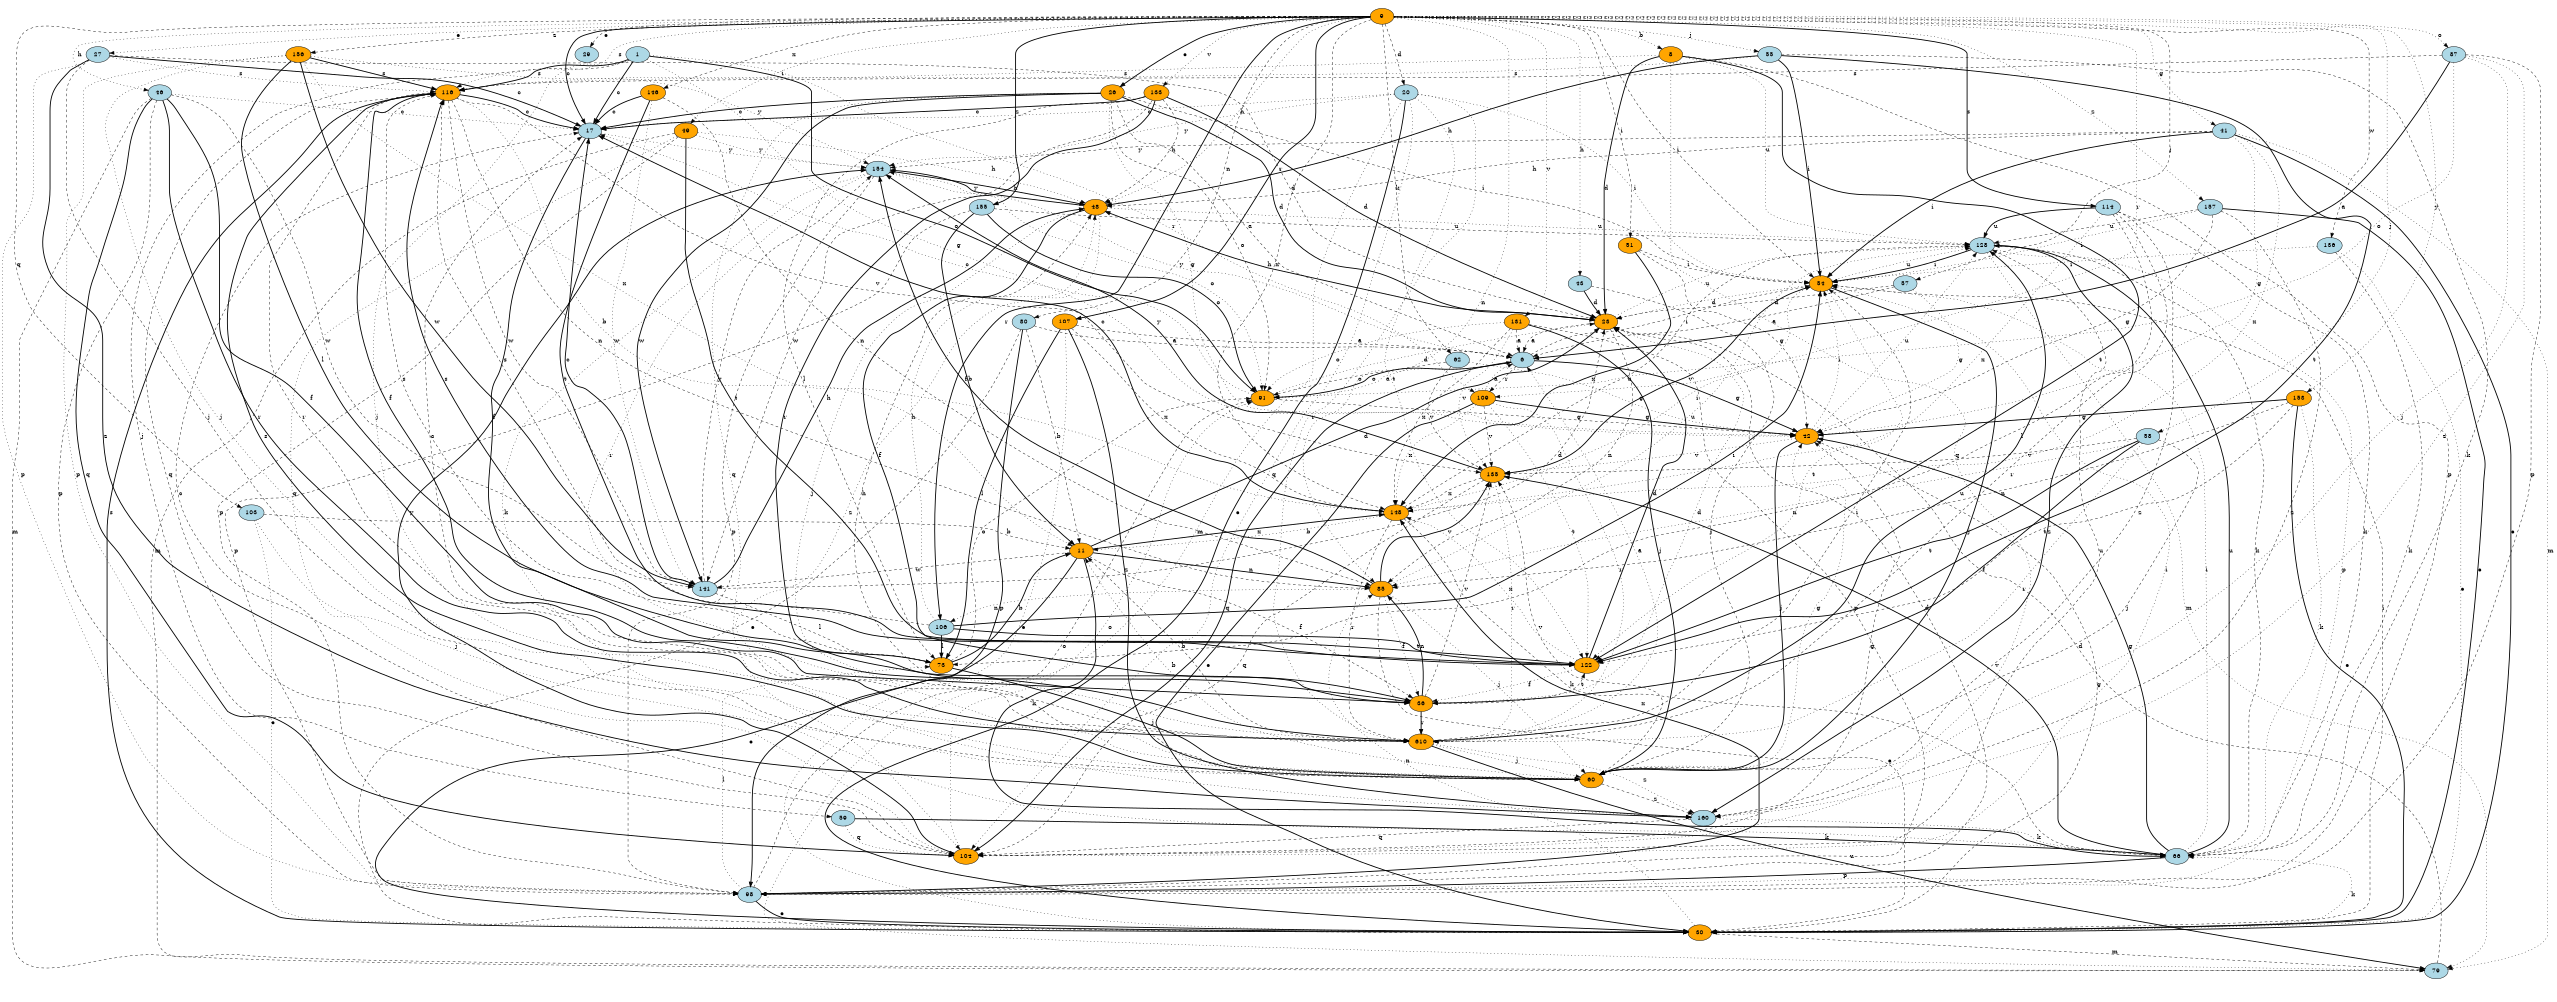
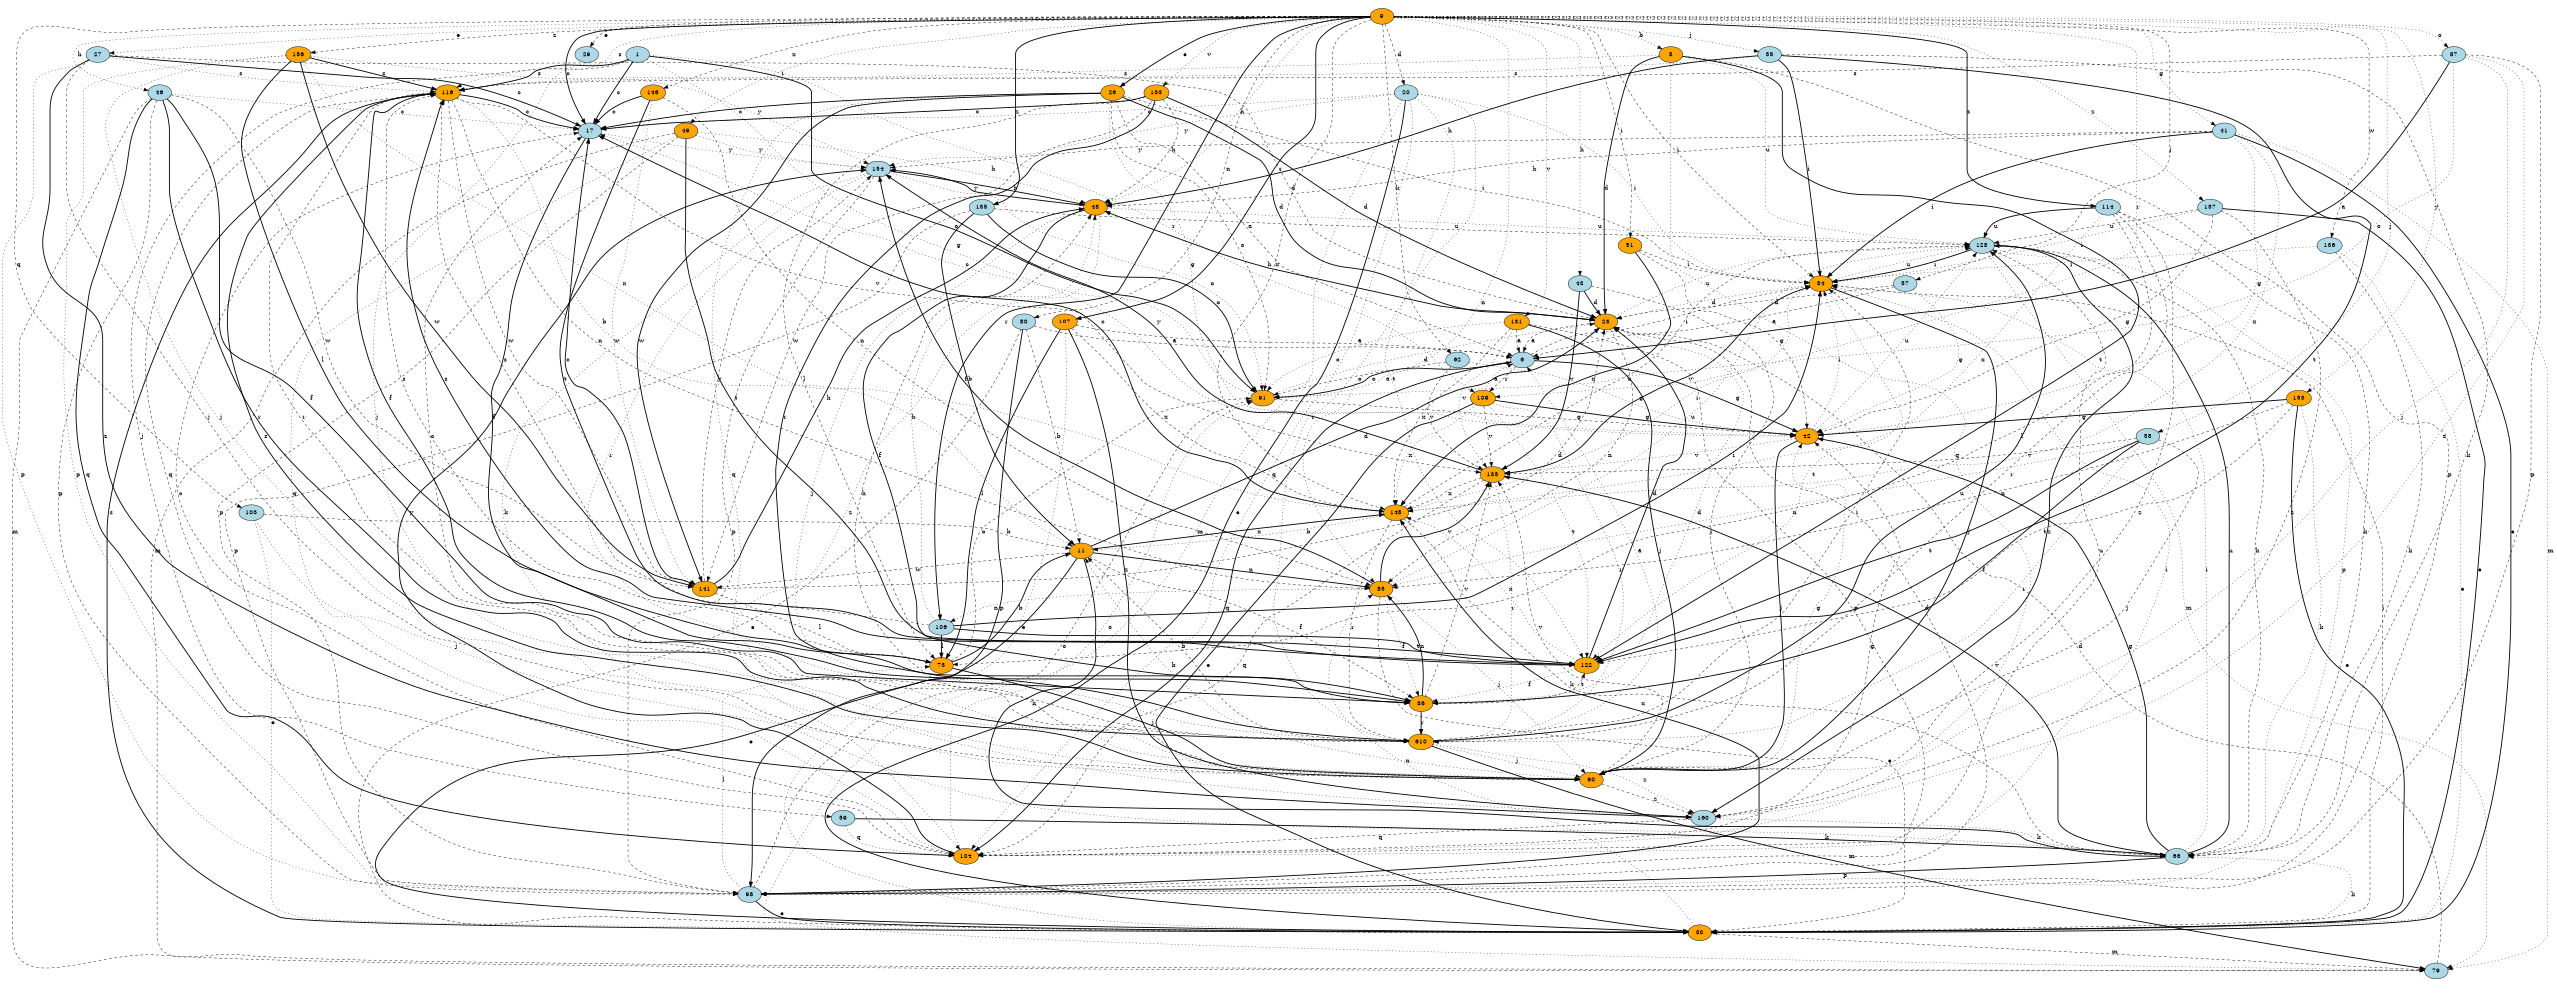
edge "6" -> "154": removed, label "y"
edge "43" -> "135": added, label "v"
node "141": fillcolor lightblue -> orange
edge "30" -> "42": removed, label "g"
edge "610" -> "79": label "u" -> "m"
